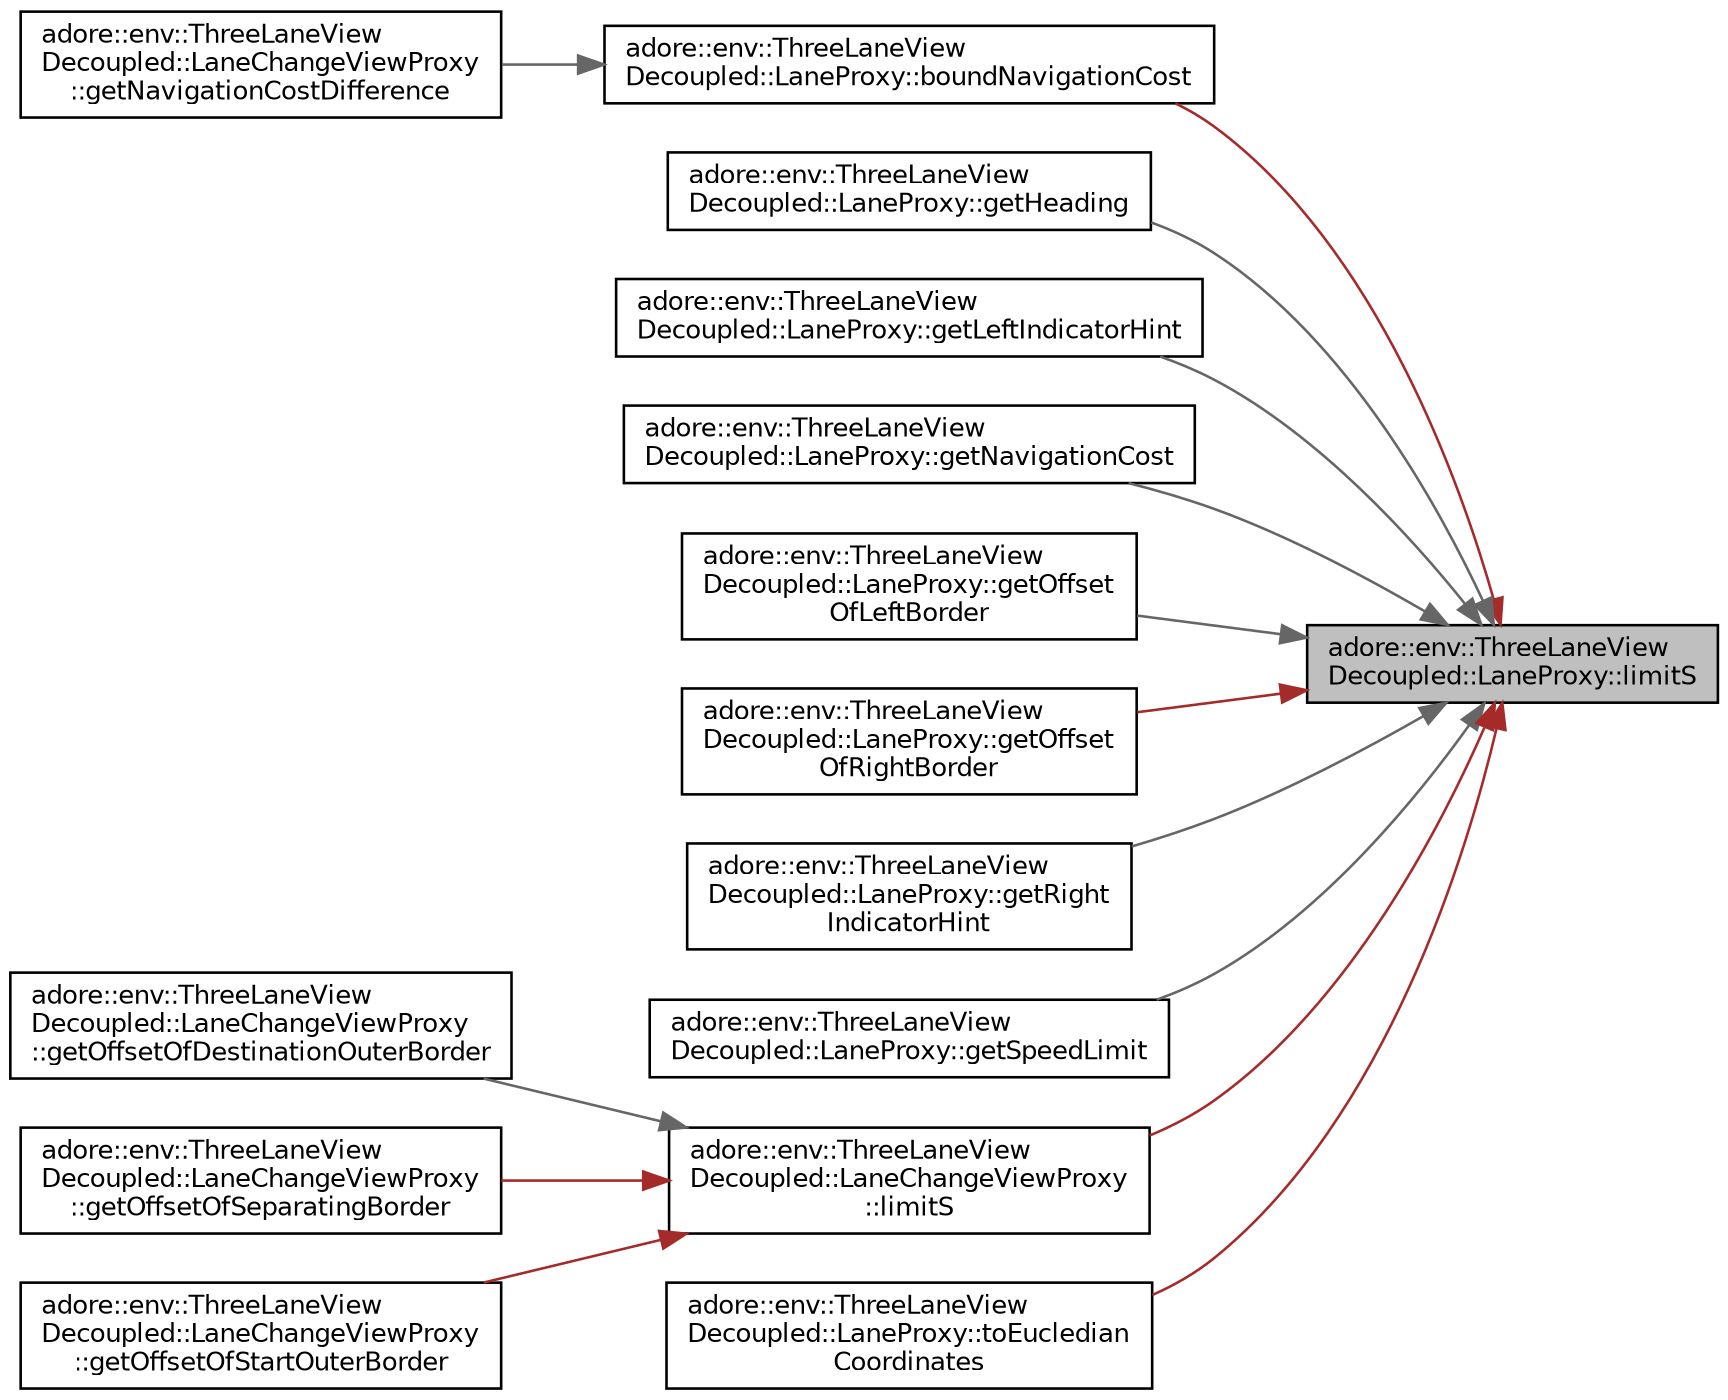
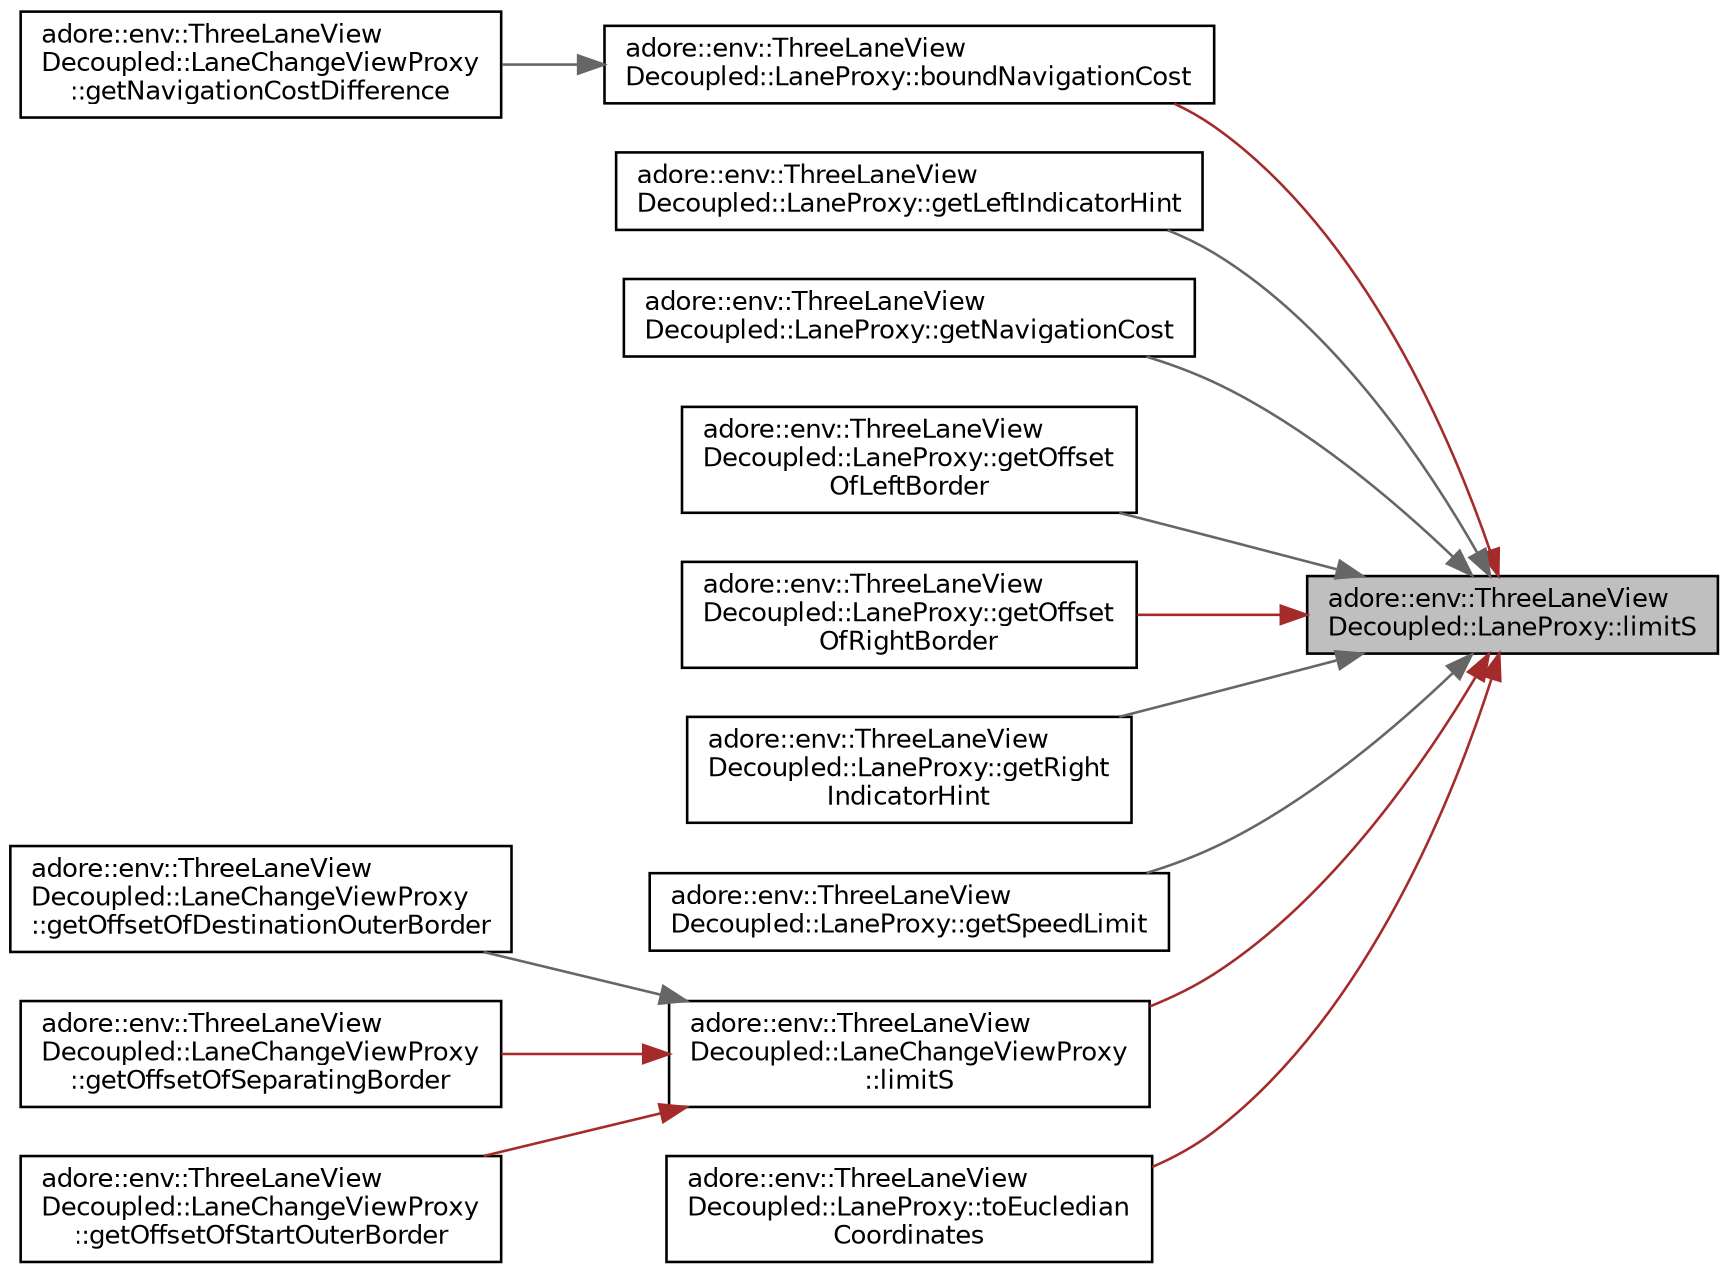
node "adore::env::ThreeLaneView Decoupled::LaneProxy::getHeading": removed
